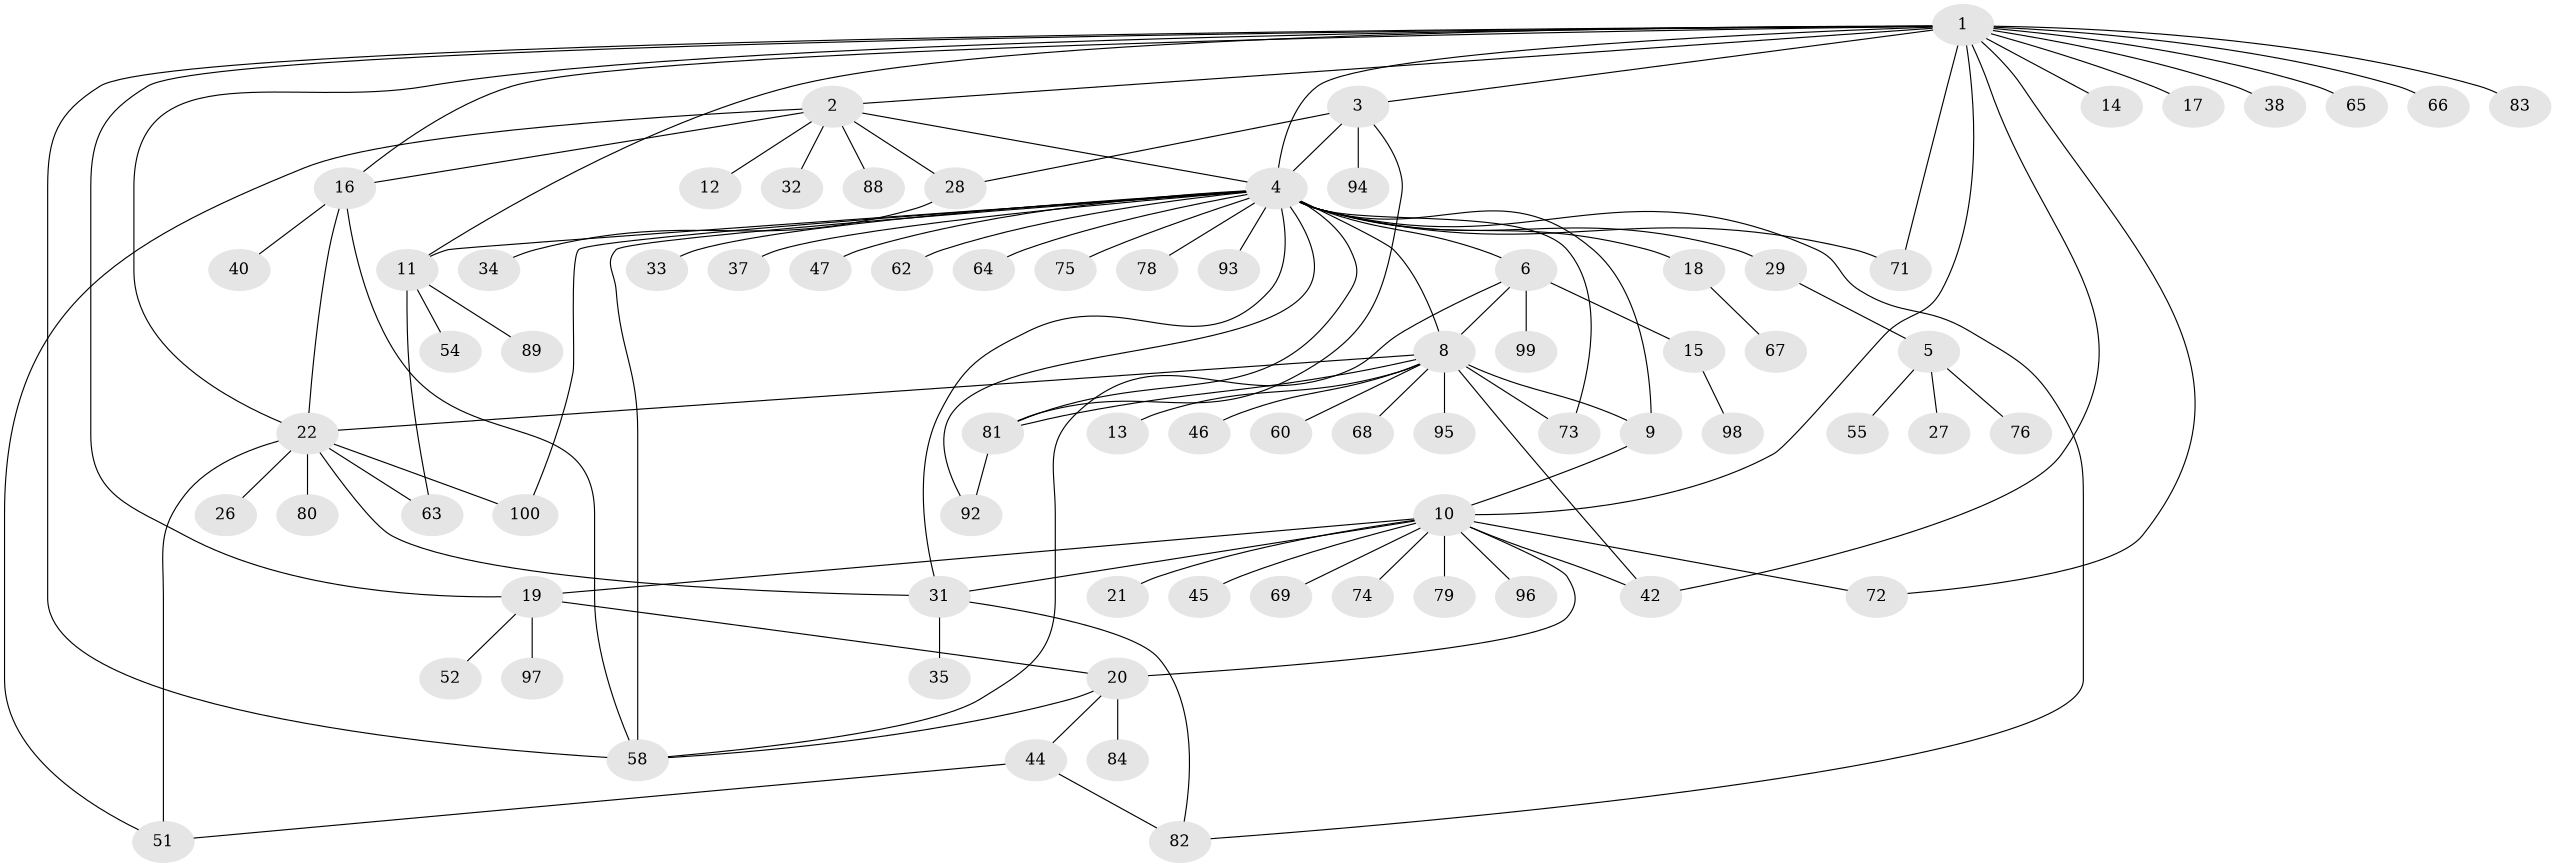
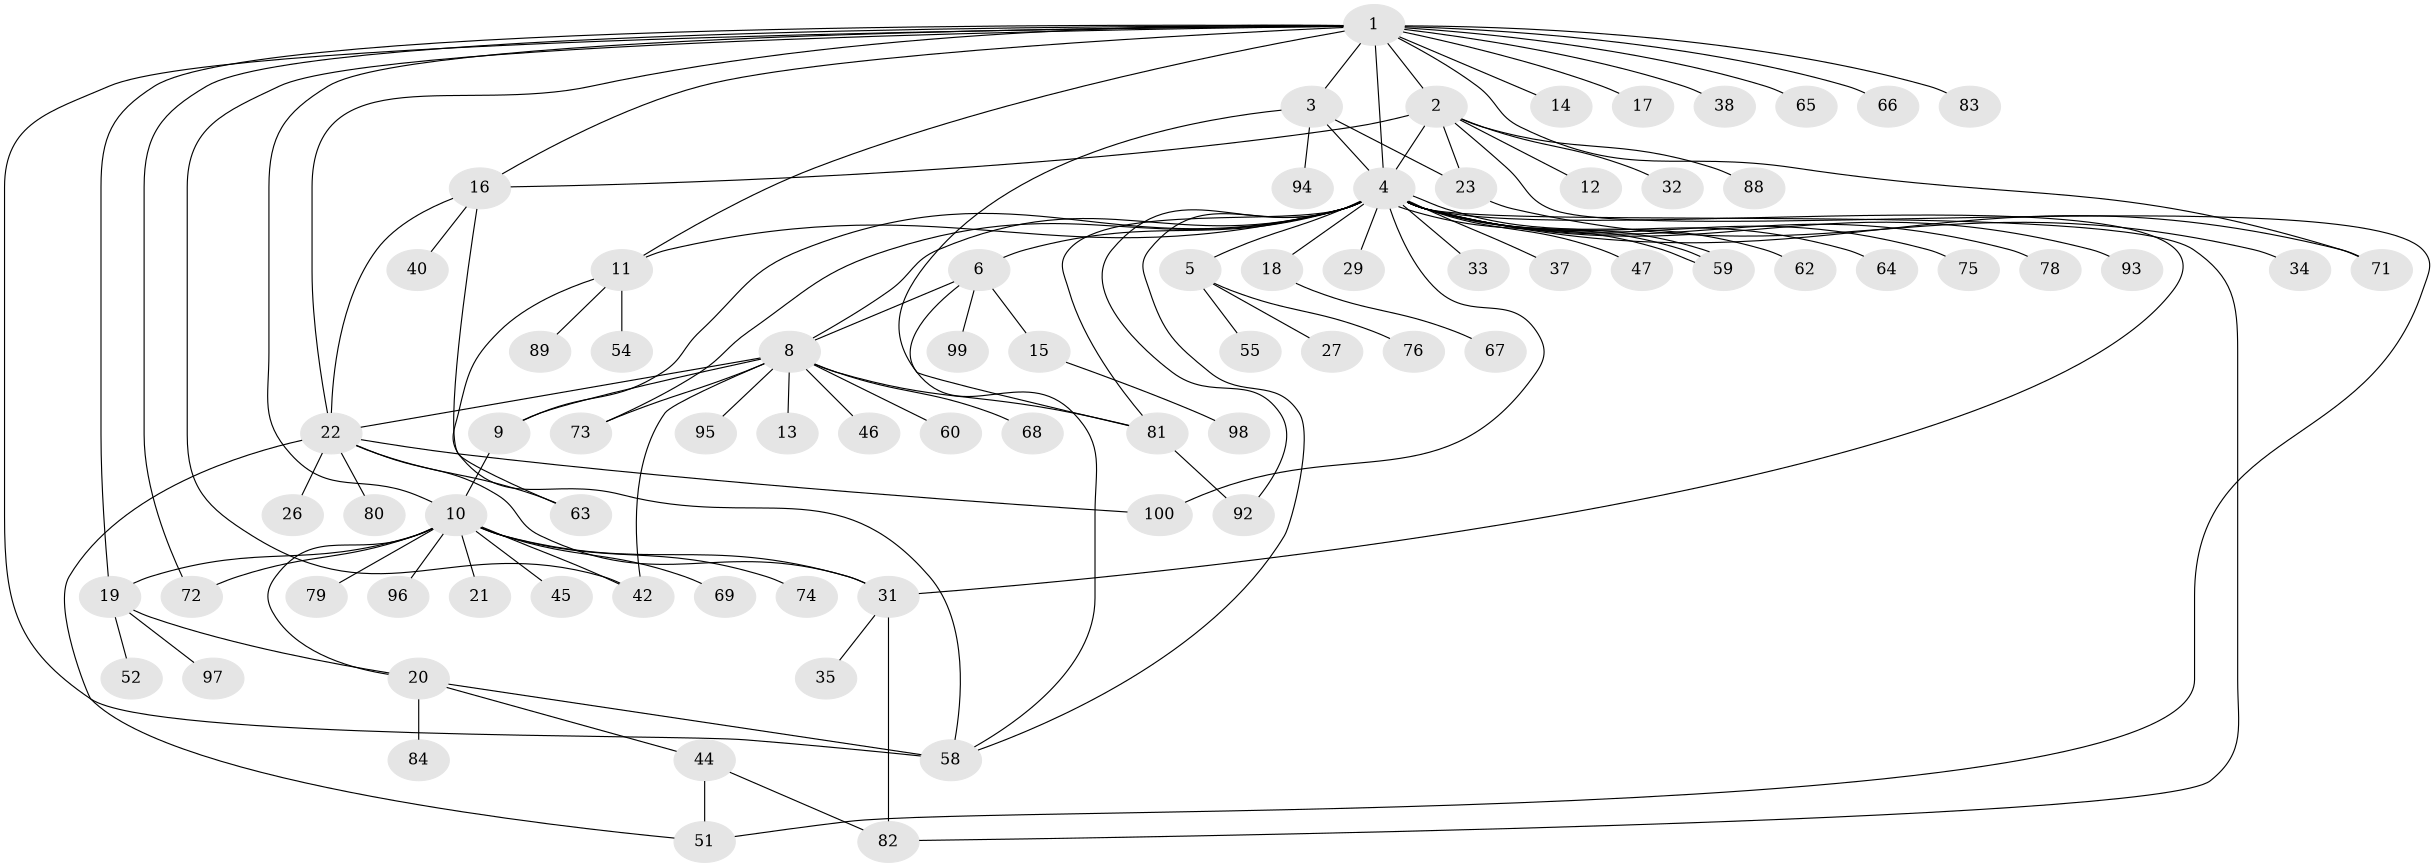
node "28": label "28" -> "23"
node "59": added
edge "29" -- "5": now "4" -- "5"
